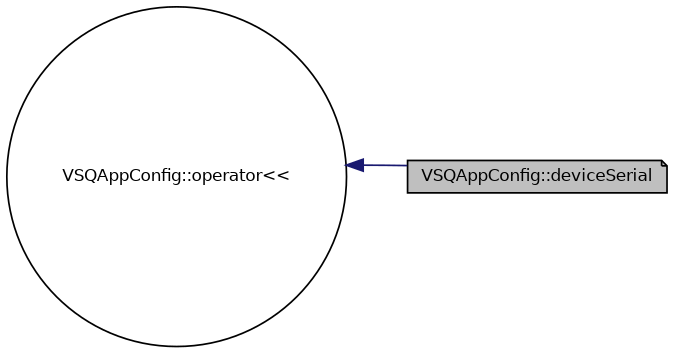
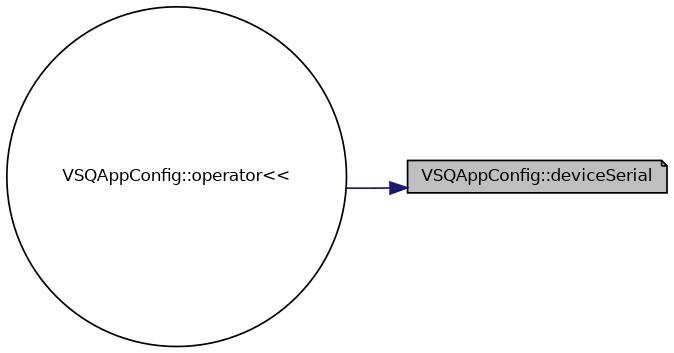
edge "VSQAppConfig::deviceSerial" -> "VSQAppConfig::operator<<": reversed
